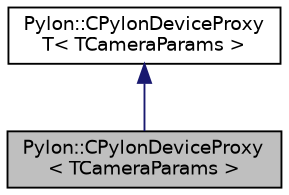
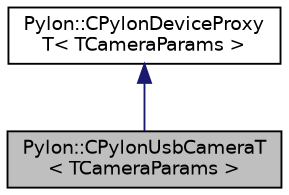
node "Pylon::CPylonDeviceProxy < TCameraParams >": label "Pylon::CPylonDeviceProxy < TCameraParams >" -> "Pylon::CPylonUsbCameraT < TCameraParams >"
